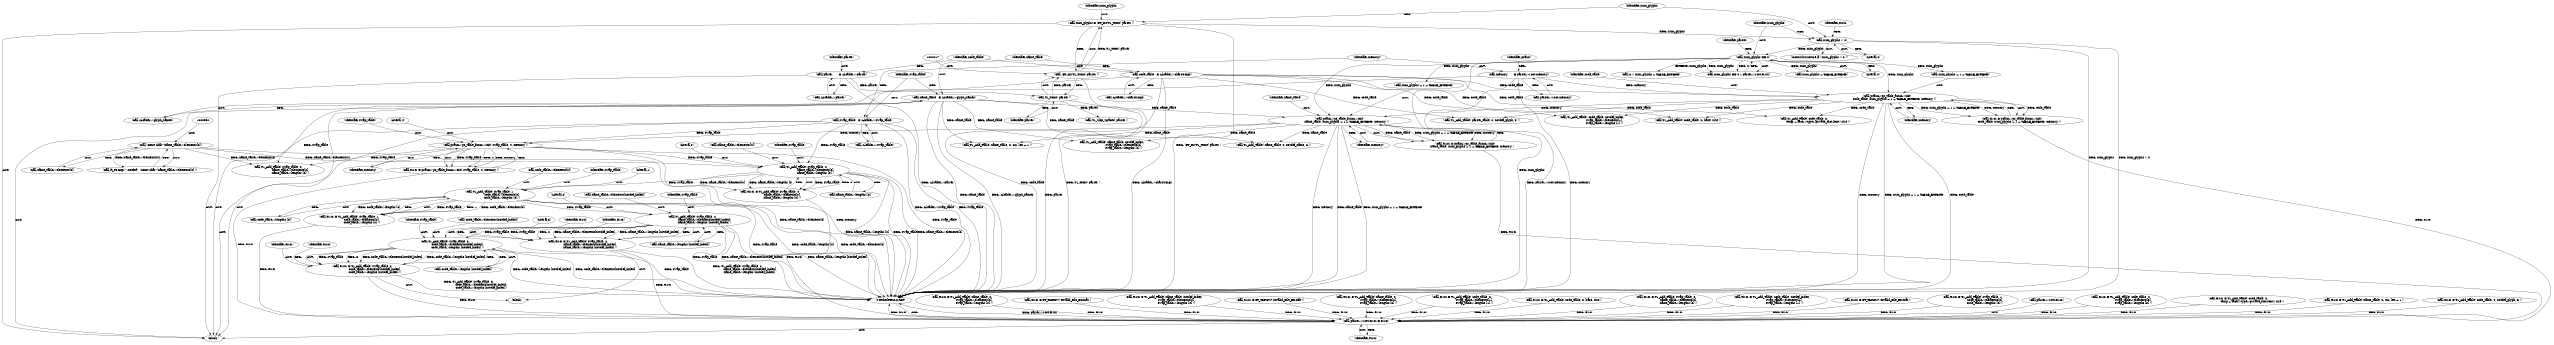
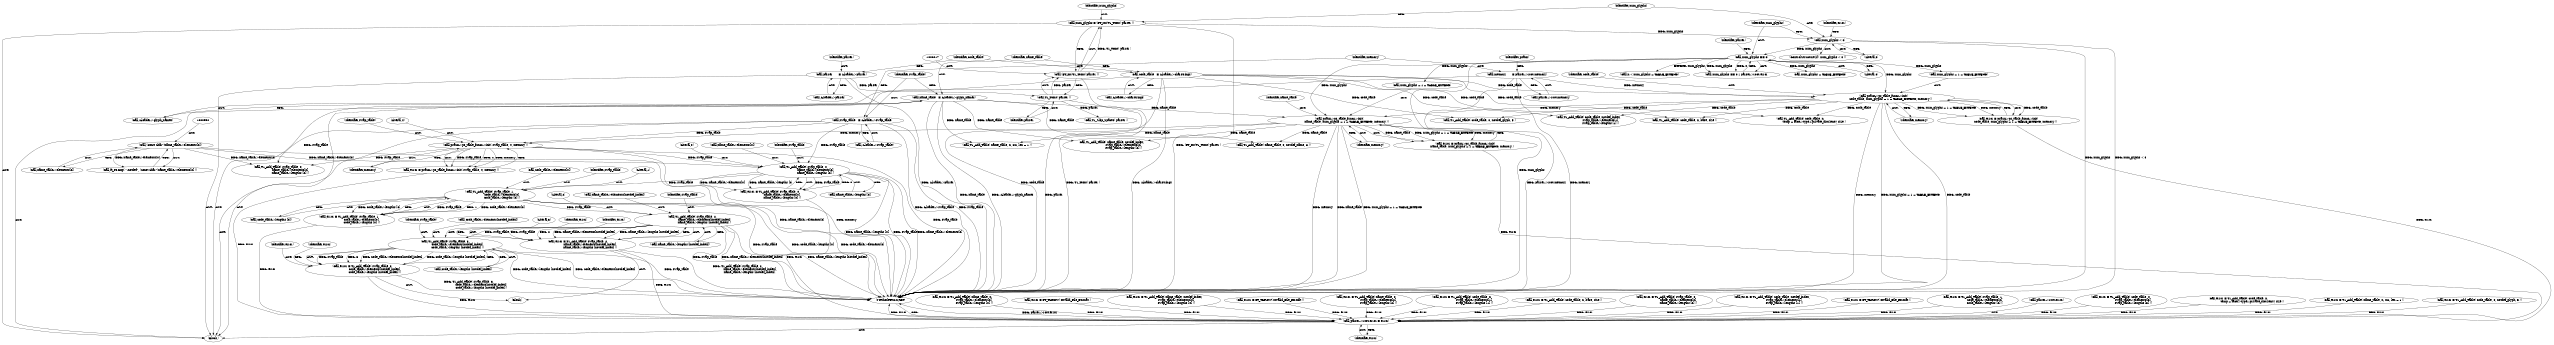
node "(Call,T1_Add_Table( parser_table, 0, notdef_glyph, 5 ))": label "(Call,T1_Add_Table( parser_table, 0, notdef_glyph, 5 ))" -> "(Call,T1_Add_Table( code_table, 0, notdef_glyph, 5 ))"
